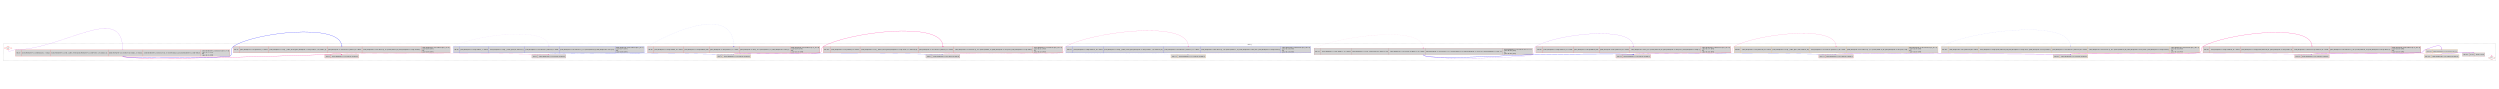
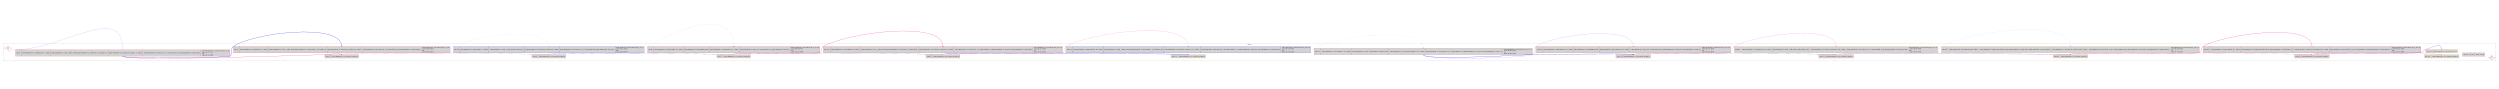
edge "<bb 24>:" -> "<bb 25>:": removed
edge "<bb 10>:" -> "<bb 11>:": style dotted -> bold
